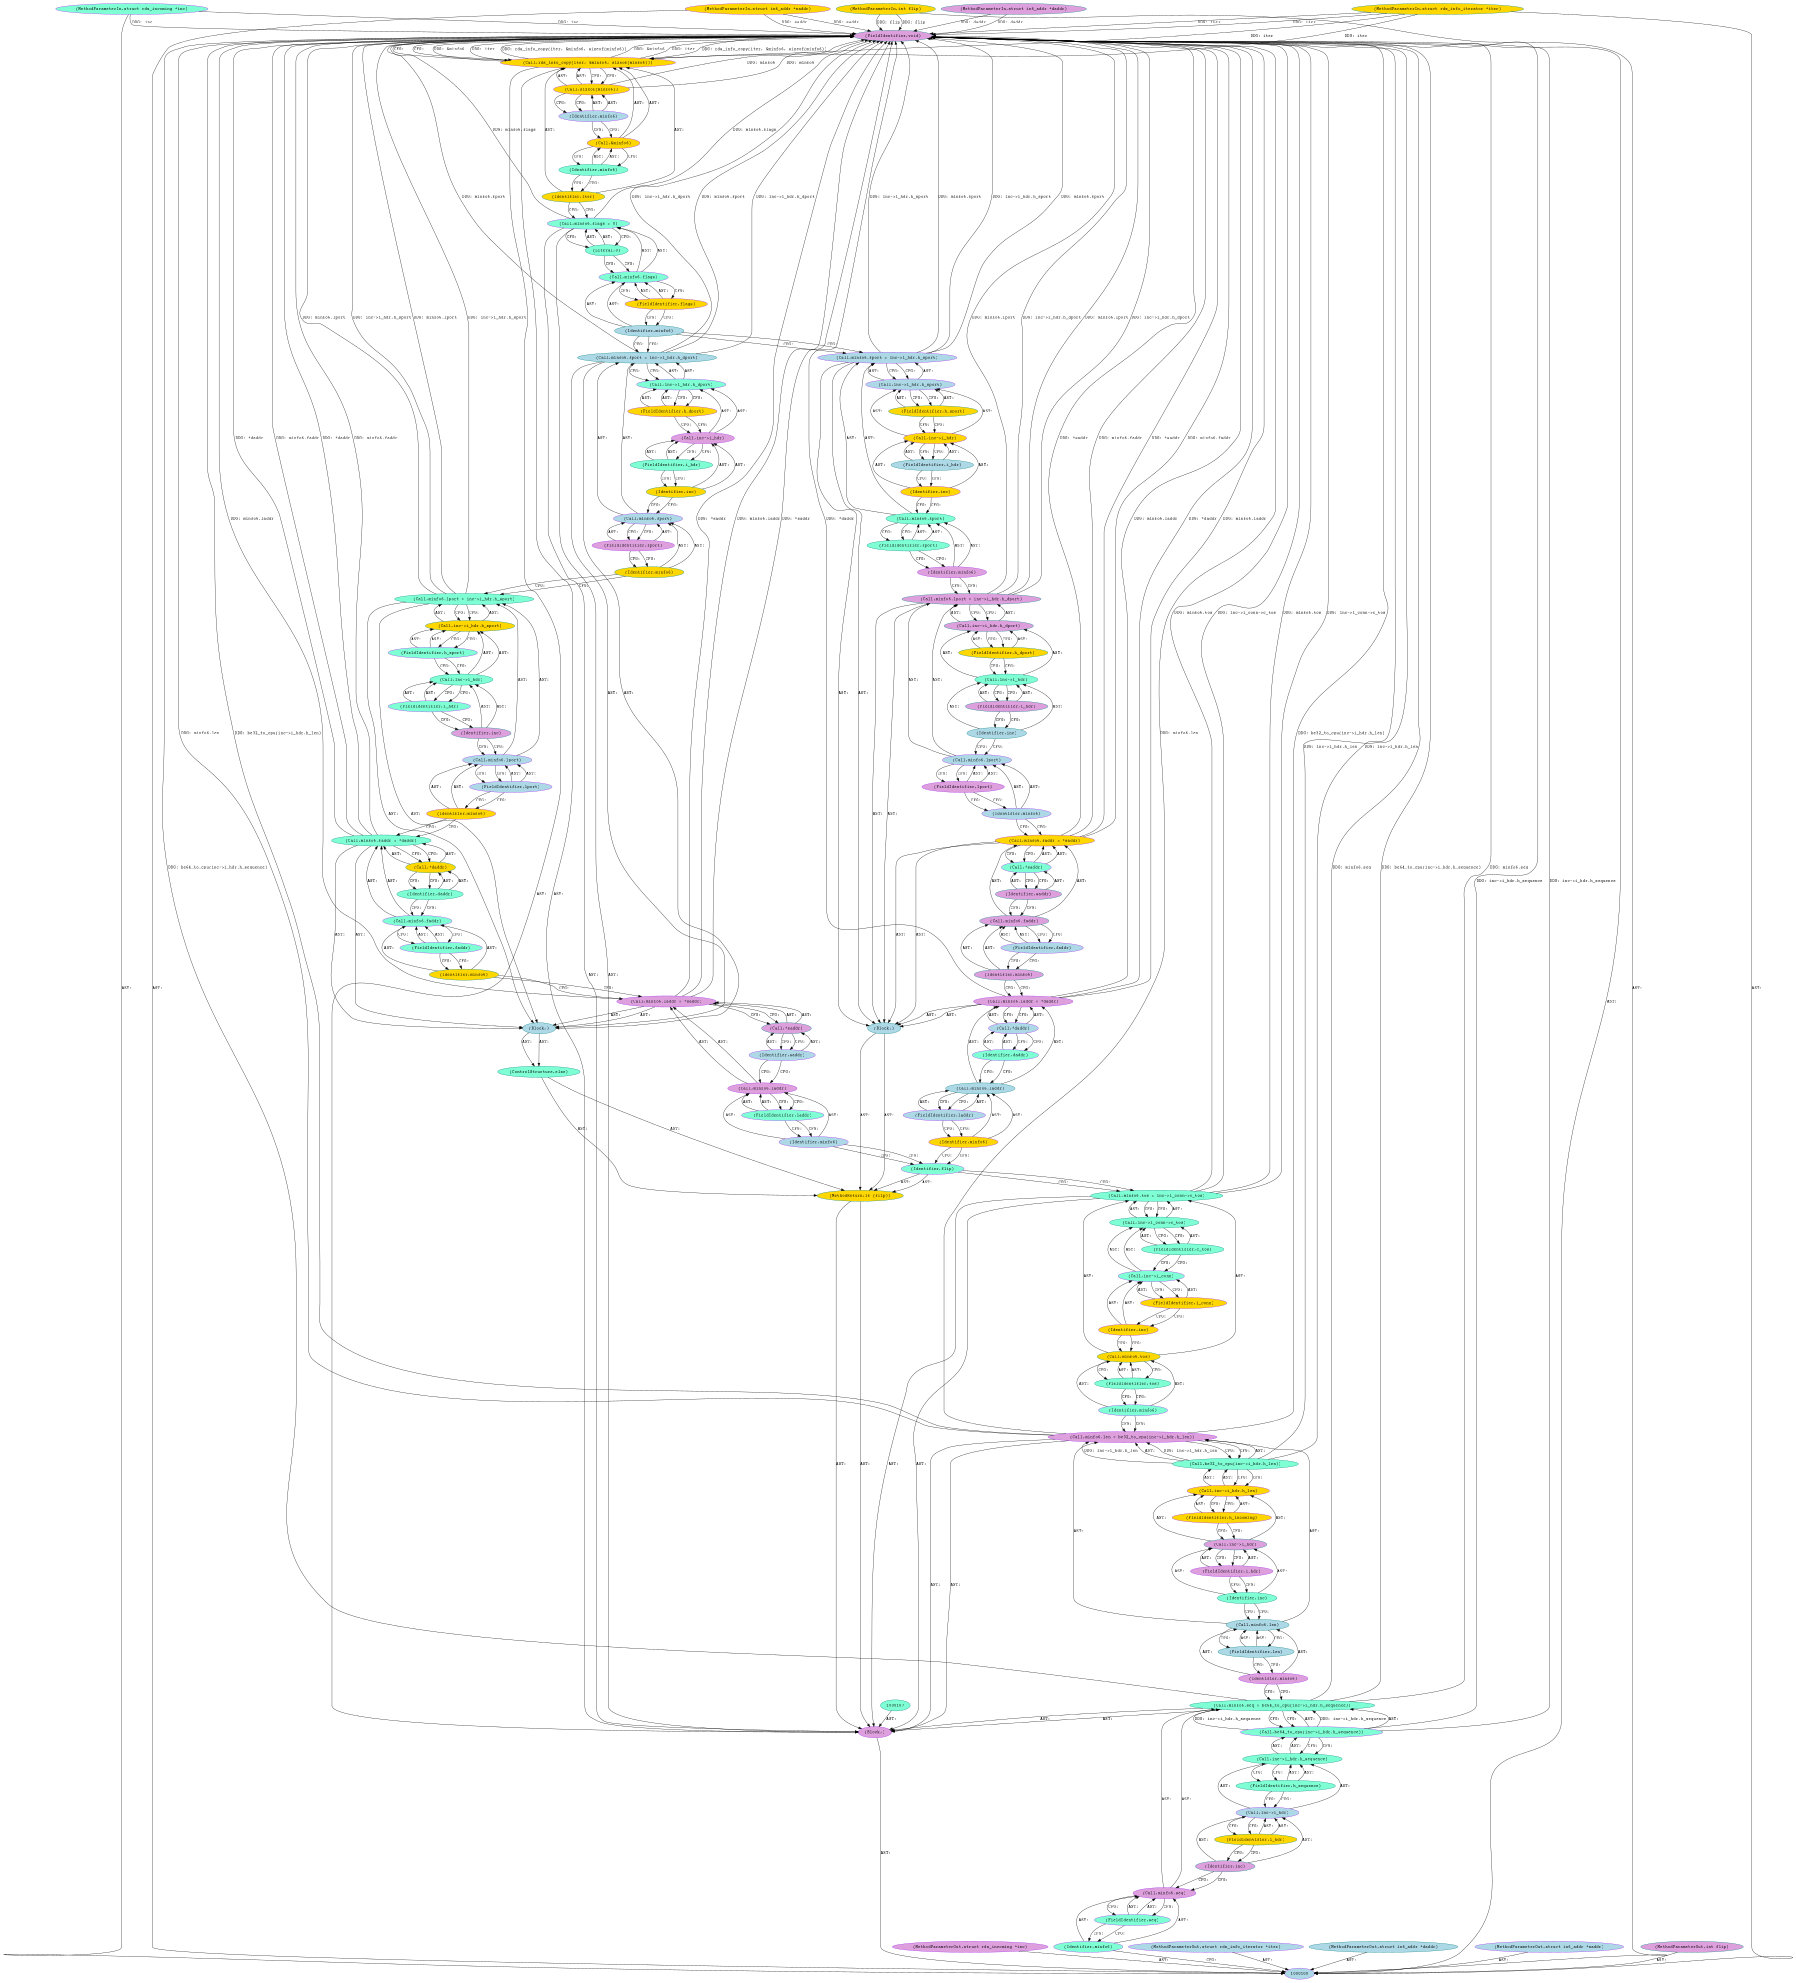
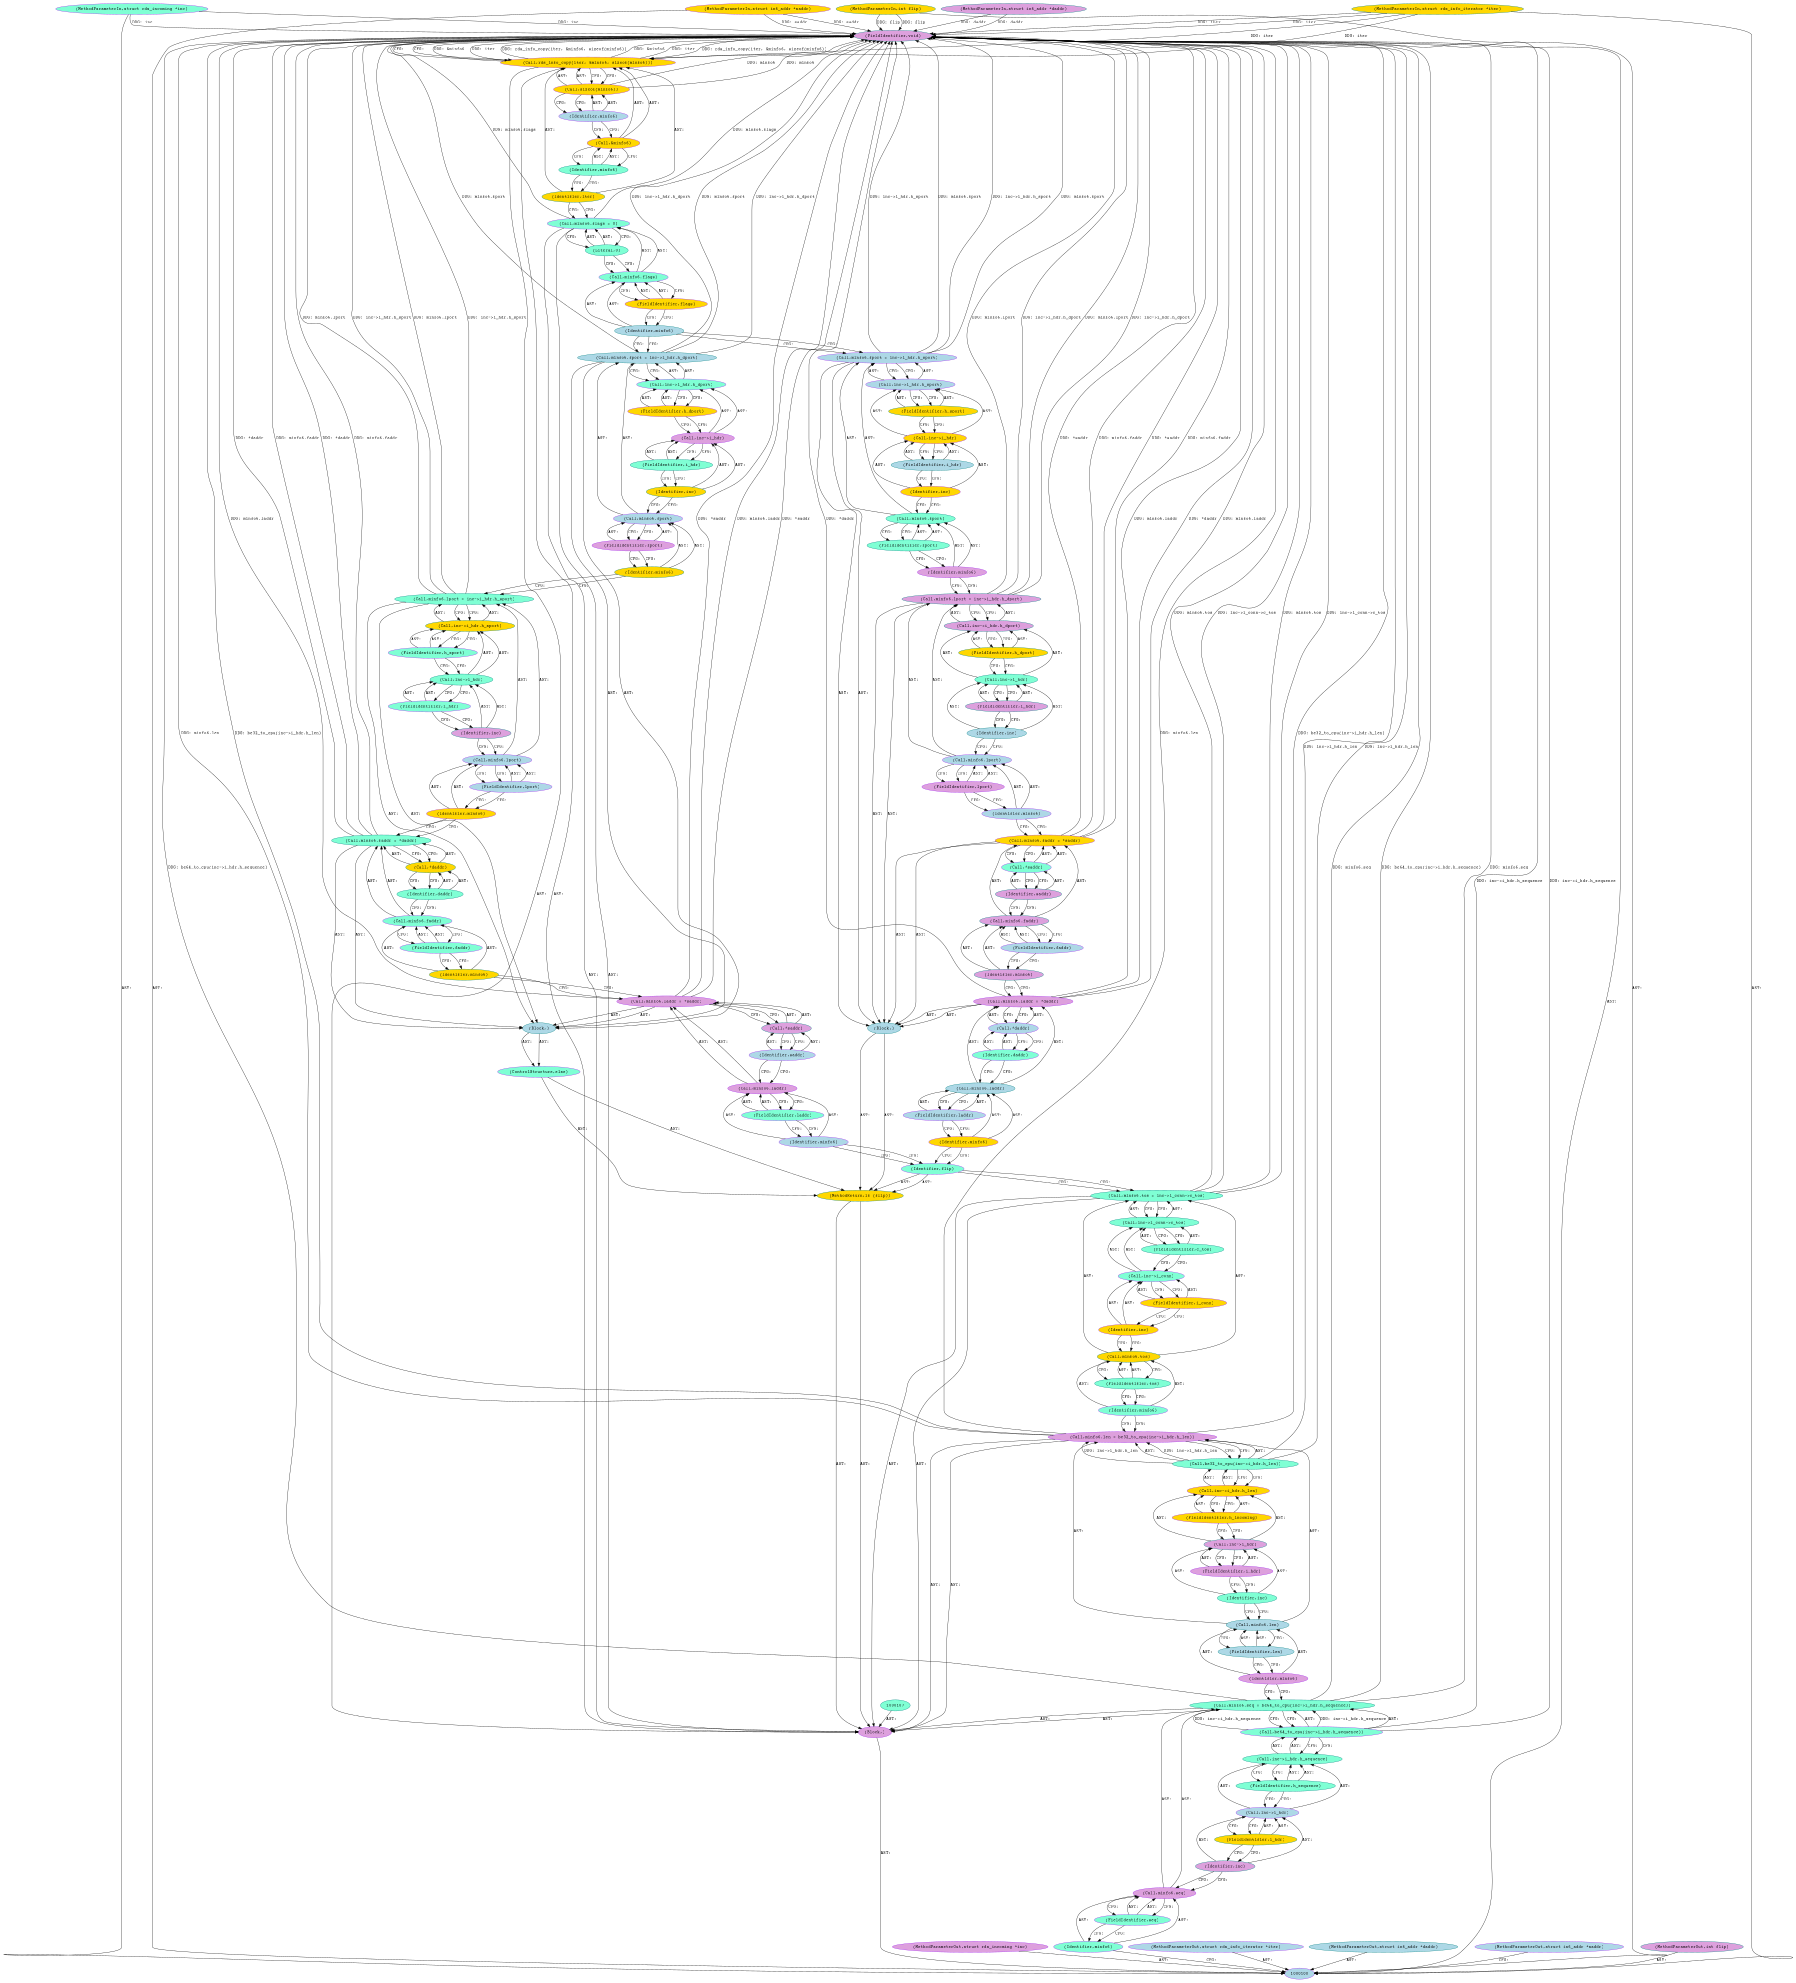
node "(ControlStructure,else)": color teal -> purple
edge "(MethodParameterOut,struct in6_addr *saddr)" -> "1000100": label "AST: " -> "CFG: "
